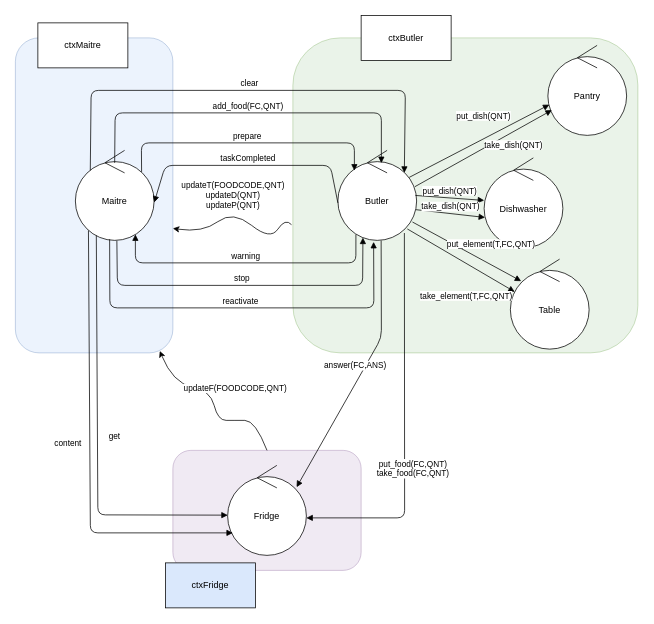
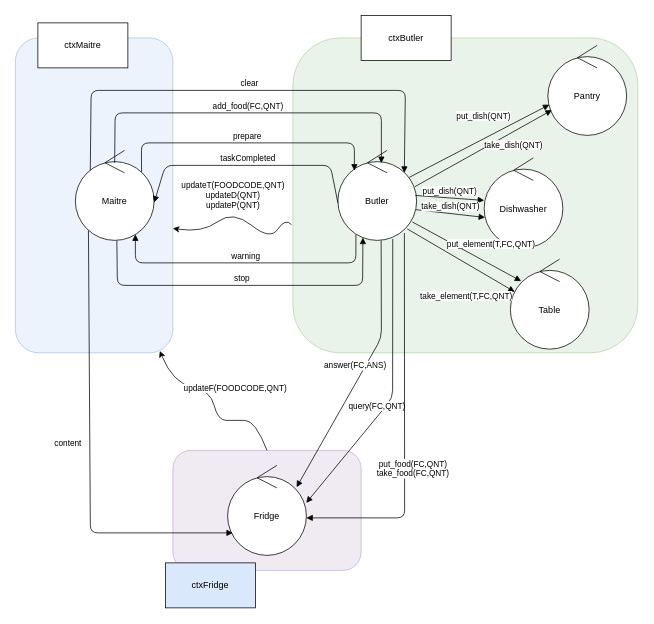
edge "Maitre" -> "Butler": removed, label "reactivate"
edge "Butler" -> "Fridge": added, label "query(FC,QNT)"
edge "Maitre" -> "Fridge": removed, label "get"
